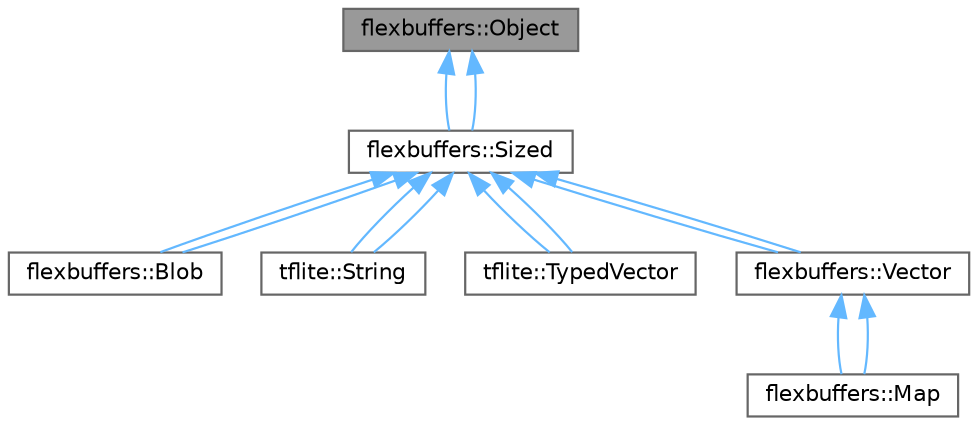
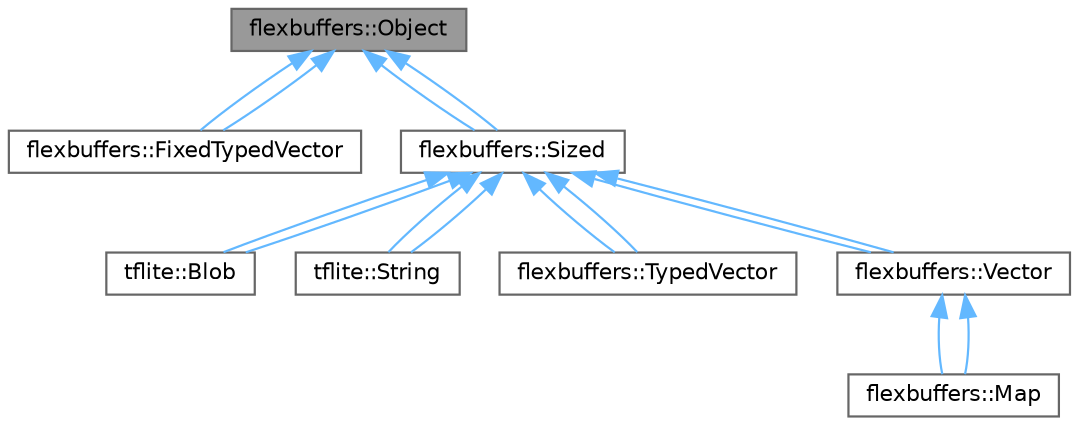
node "flexbuffers::FixedTypedVector": added
node "flexbuffers::Blob": label "flexbuffers::Blob" -> "tflite::Blob"
node "tflite::TypedVector": label "tflite::TypedVector" -> "flexbuffers::TypedVector"
